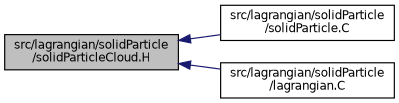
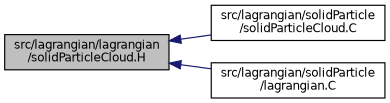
node "src/lagrangian/solidParticle /solidParticle.C": label "src/lagrangian/solidParticle /solidParticle.C" -> "src/lagrangian/solidParticle /solidParticleCloud.C"
node "src/lagrangian/solidParticle /solidParticleCloud.H": label "src/lagrangian/solidParticle /solidParticleCloud.H" -> "src/lagrangian/lagrangian /solidParticleCloud.H"
